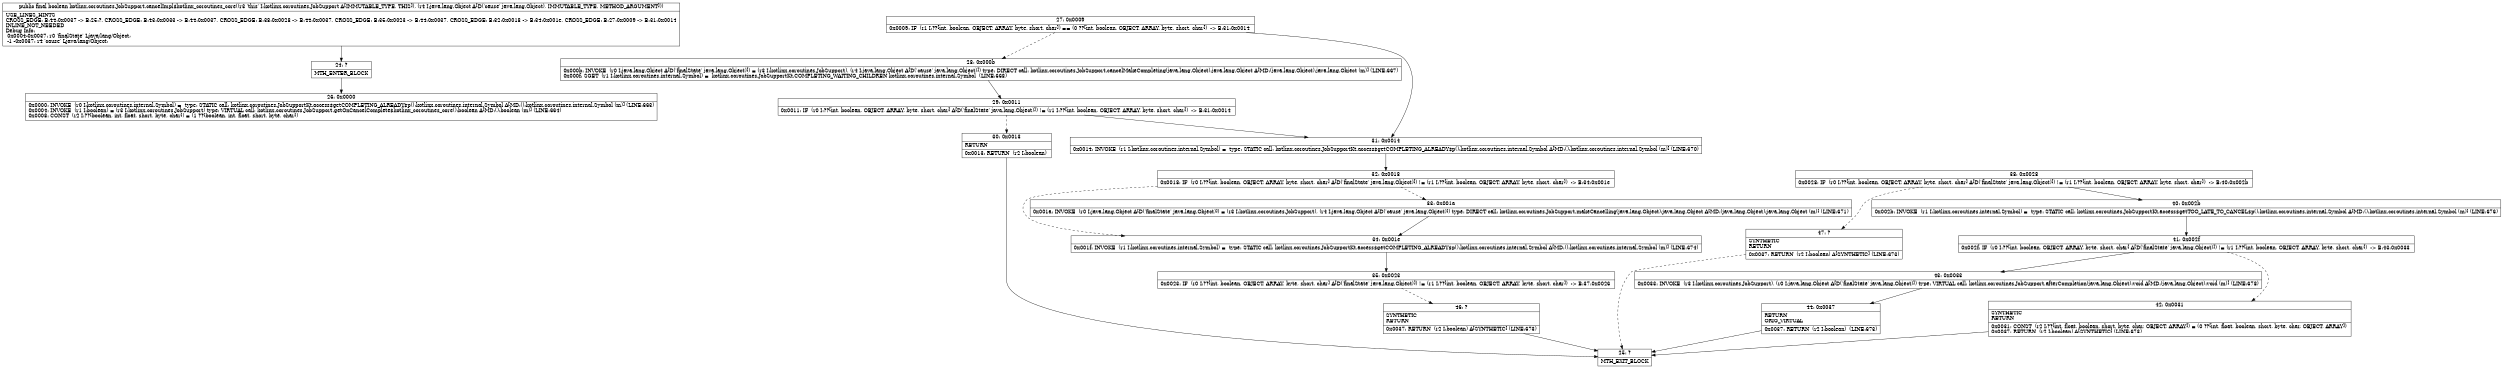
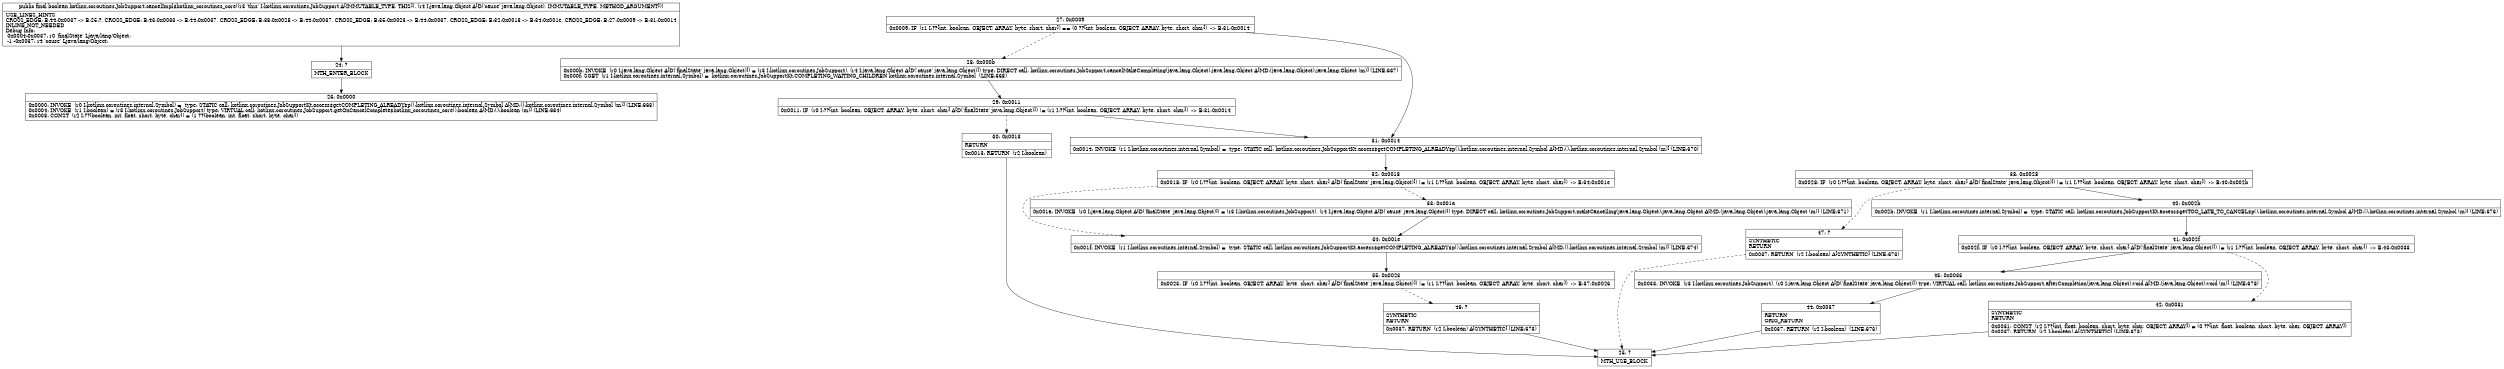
node "44: 0x0037": text "ORIG_VIRTUAL" -> "ORIG_RETURN"
node "25: ?": text "MTH_EXIT_BLOCK" -> "MTH_USE_BLOCK"
